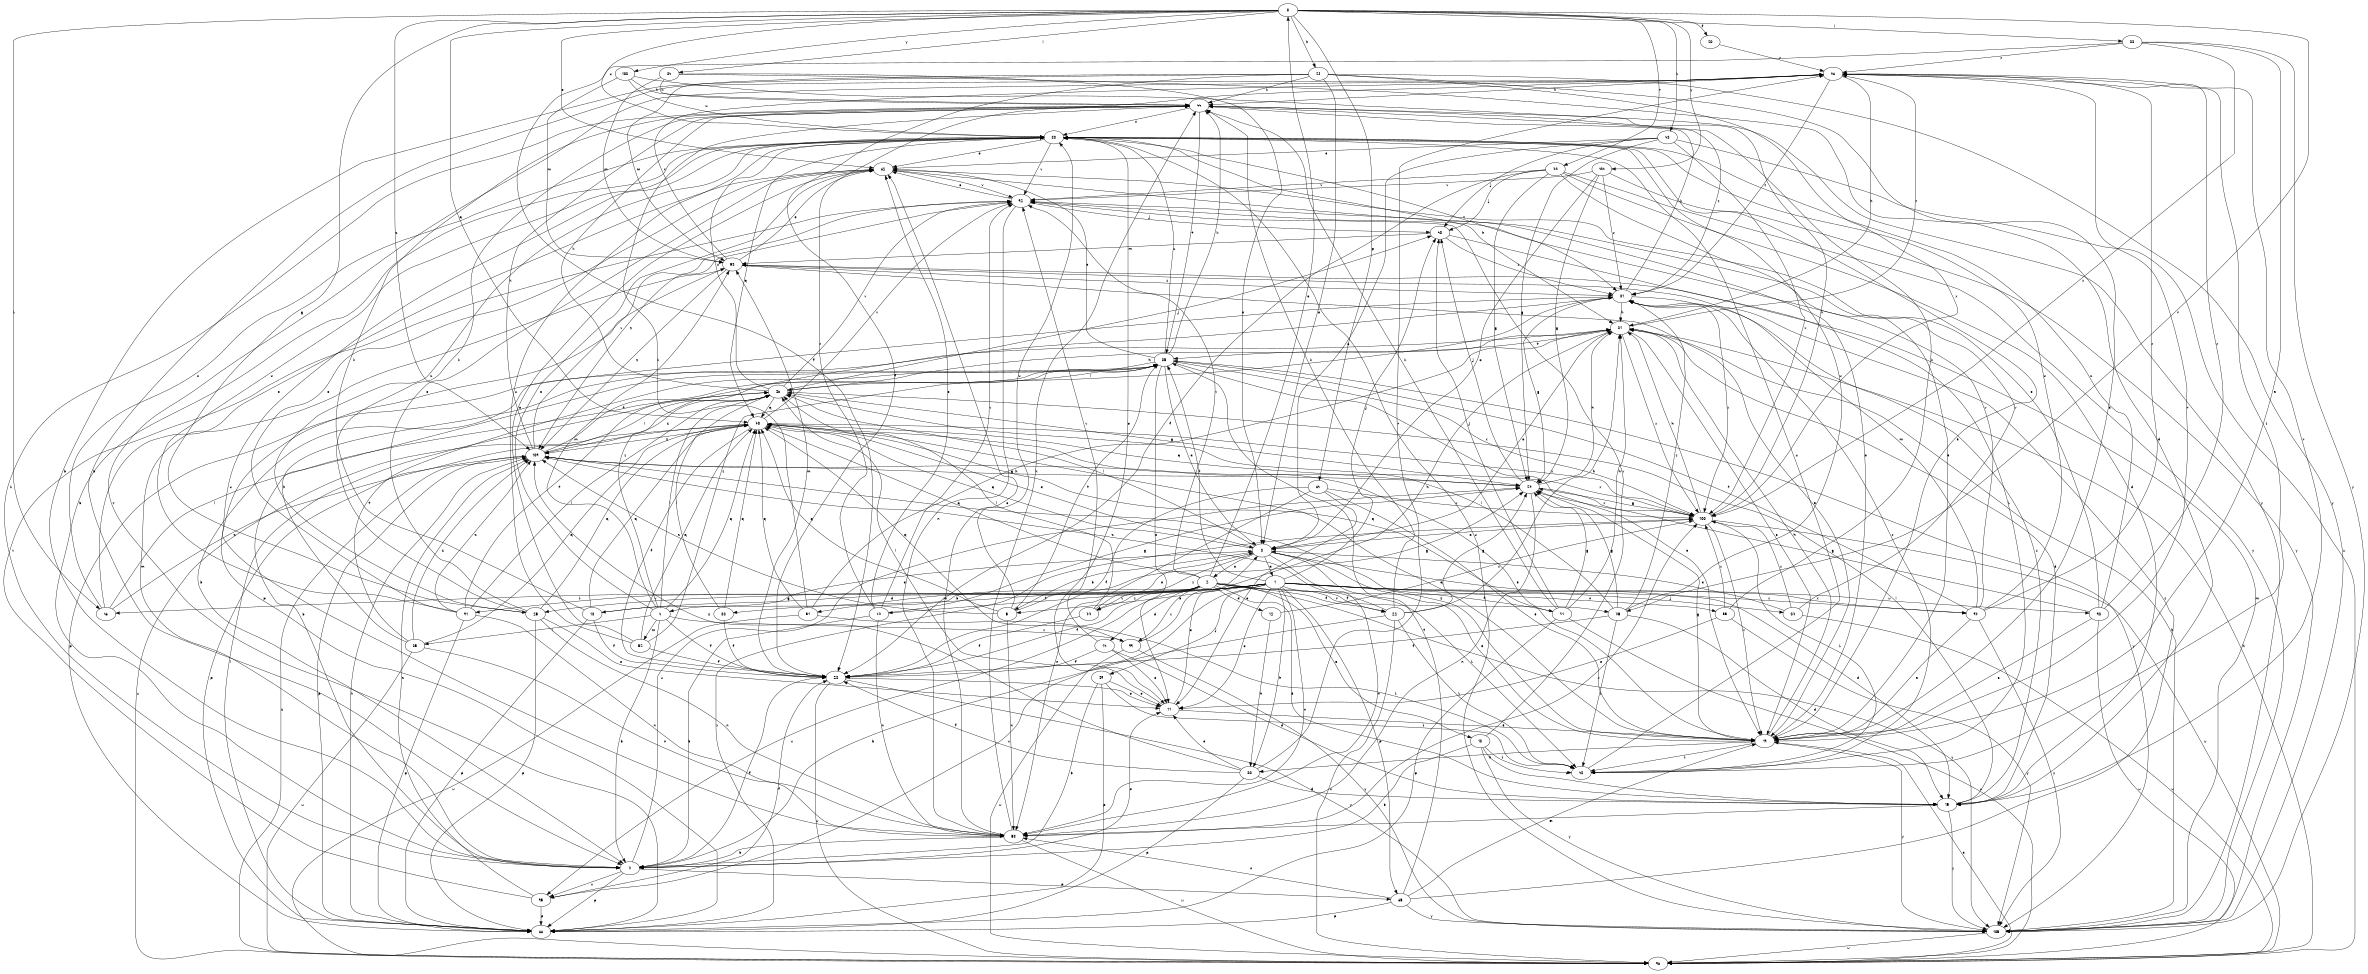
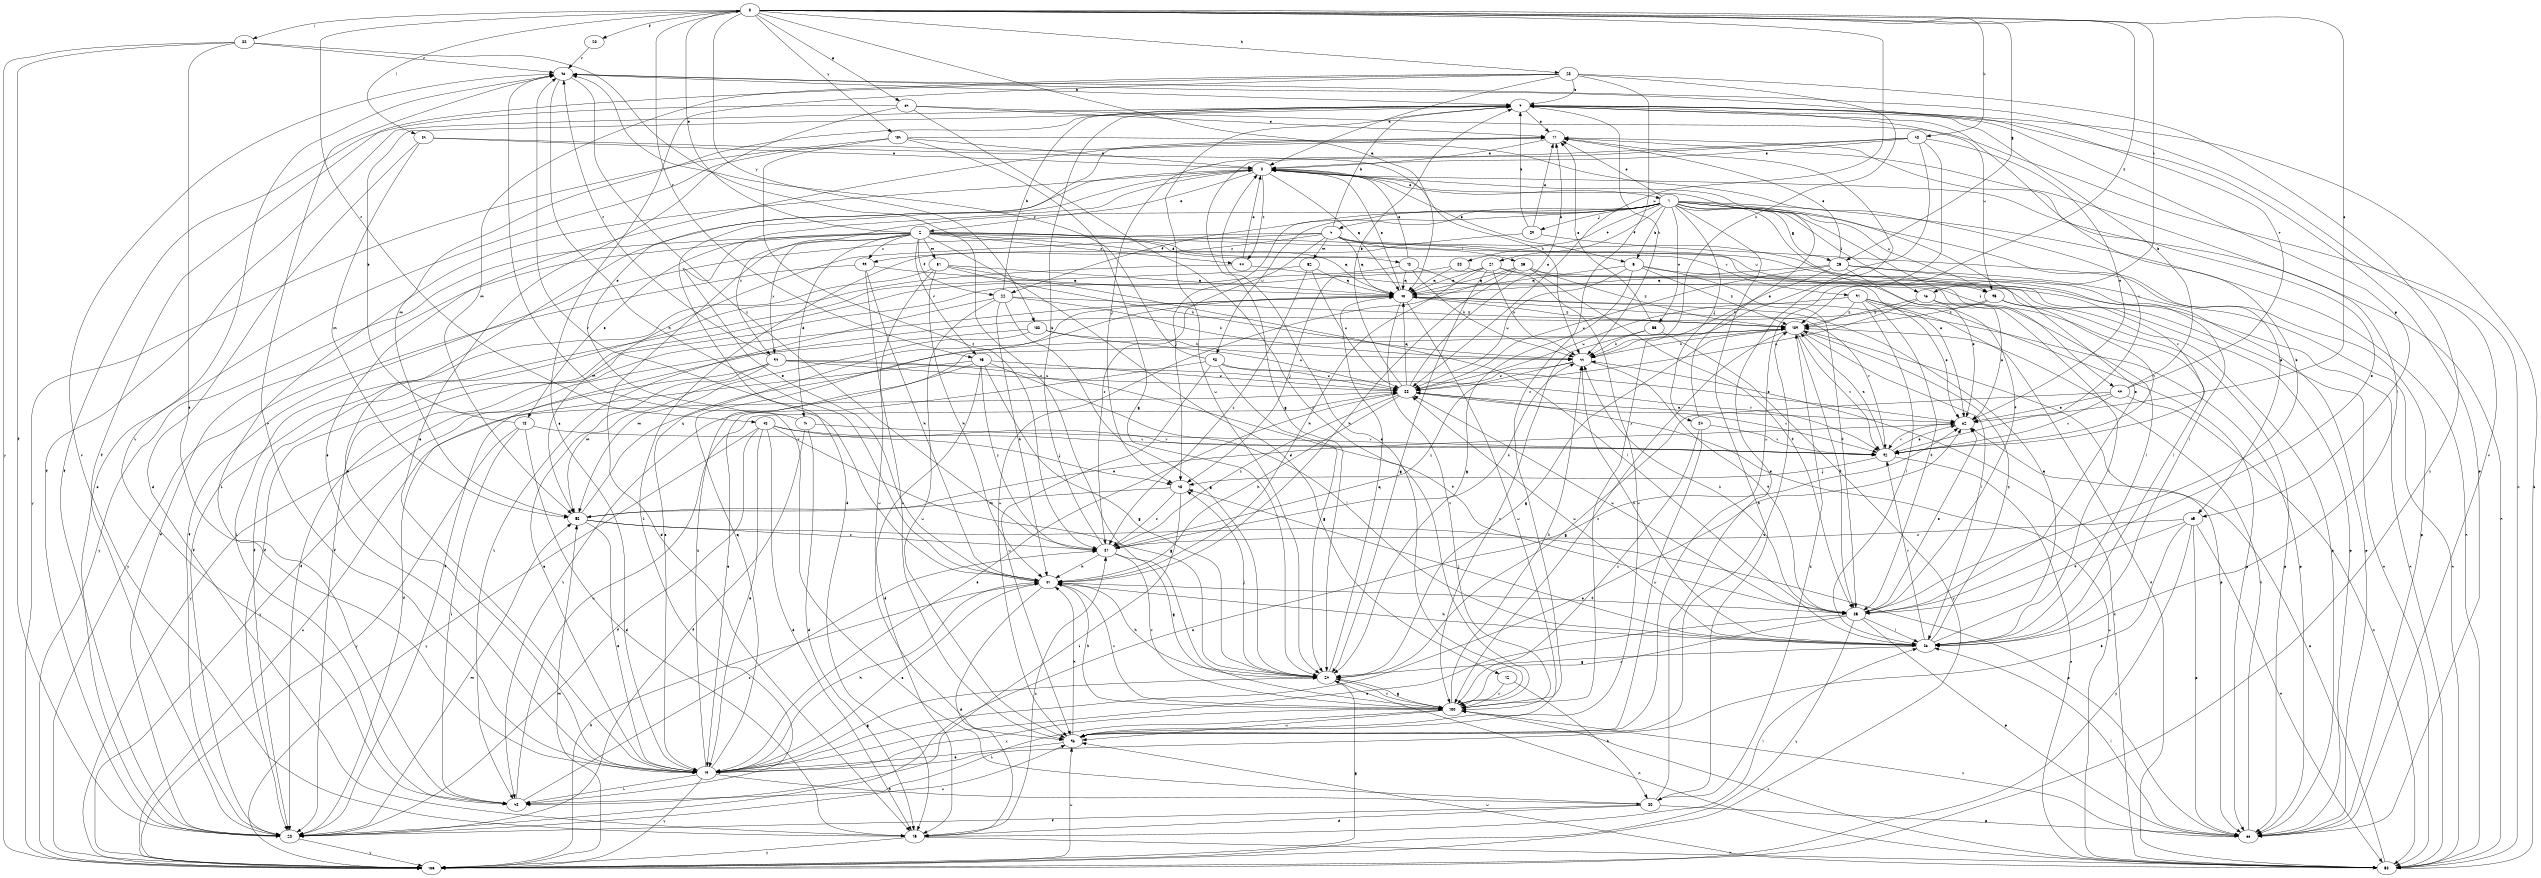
edge "76" -> "44": removed, label "k"
edge "53" -> "76": removed, label "r"
edge "52" -> "62": now "23" -> "62"
edge "3" -> "36": now "51" -> "36"
edge "100" -> "19": reversed
edge "105" -> "27": added, label "g"
